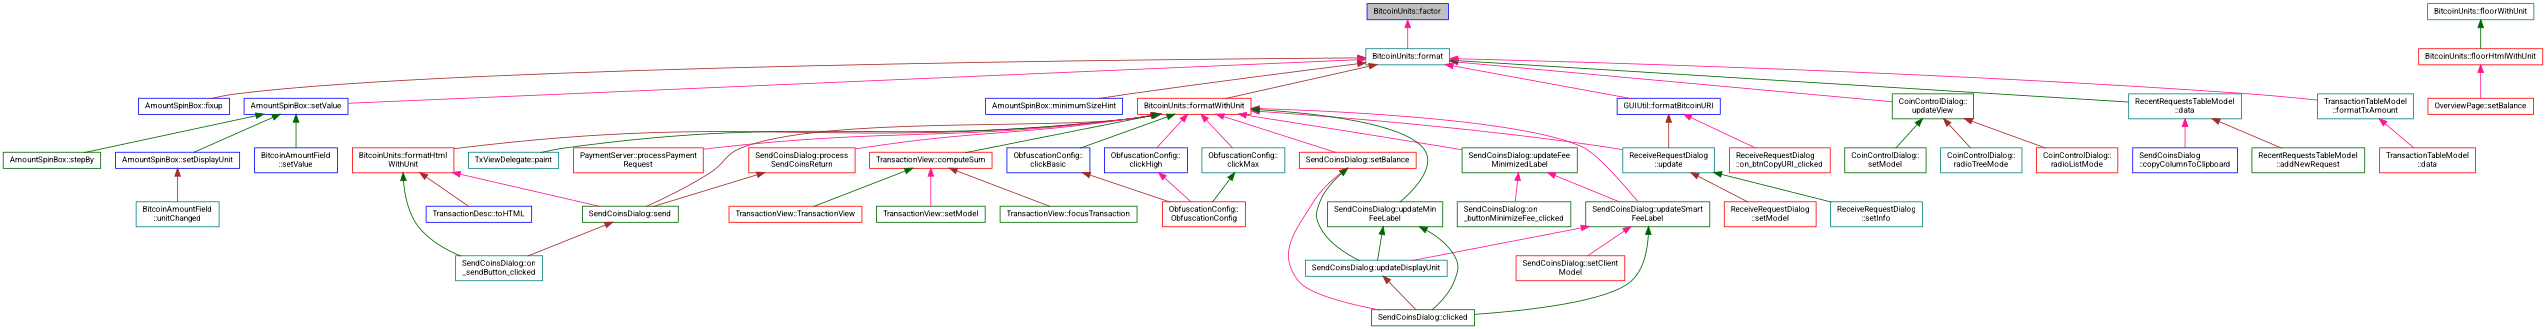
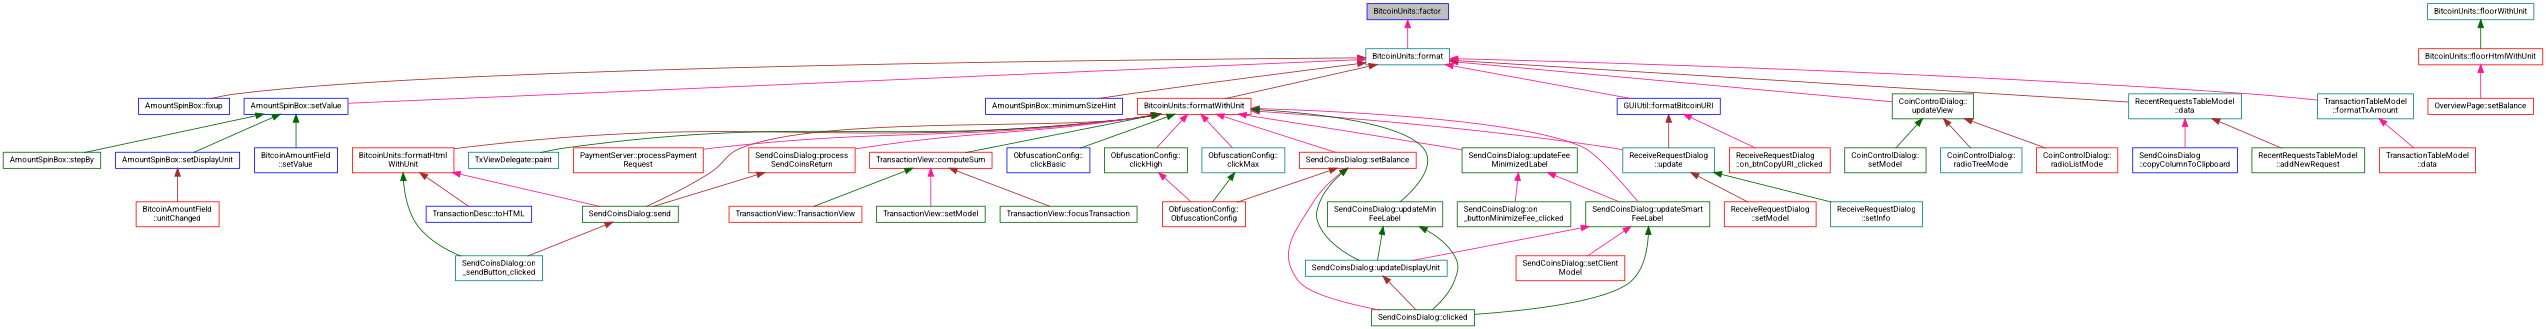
edge "RecentRequestsTableModel ::data" -> "BitcoinUnits::format": color darkgreen -> brown
node "ObfuscationConfig:: clickHigh": color blue -> darkgreen
edge "ObfuscationConfig:: ObfuscationConfig" -> "ObfuscationConfig:: clickBasic": now "ObfuscationConfig:: ObfuscationConfig" -> "SendCoinsDialog::setBalance"
node "BitcoinAmountField ::unitChanged": color teal -> red
